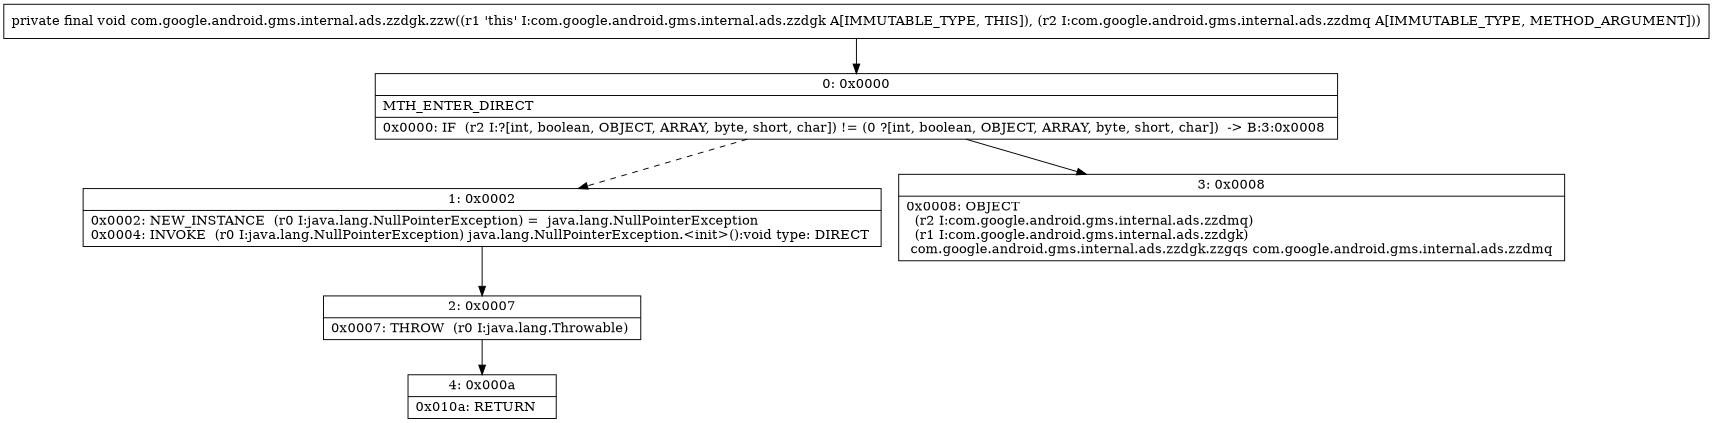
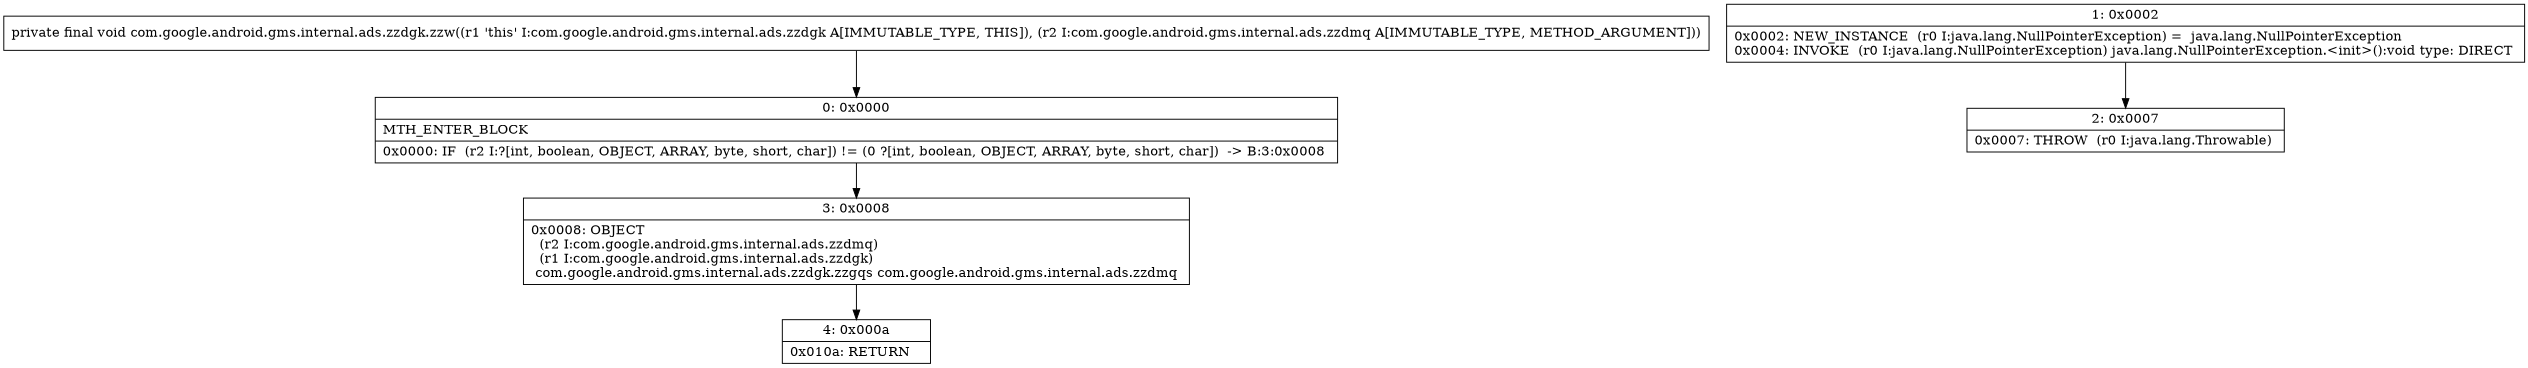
node "0: 0x0000": text "MTH_ENTER_DIRECT" -> "MTH_ENTER_BLOCK"
edge "0: 0x0000" -> "1: 0x0002": removed
edge "2: 0x0007" -> "4: 0x000a": now "3: 0x0008" -> "4: 0x000a"
